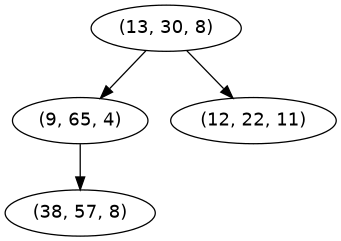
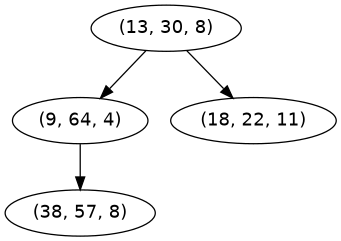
node "(9, 65, 4)": label "(9, 65, 4)" -> "(9, 64, 4)"
node "(12, 22, 11)": label "(12, 22, 11)" -> "(18, 22, 11)"
